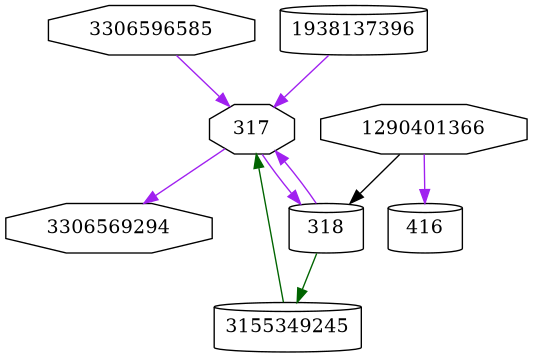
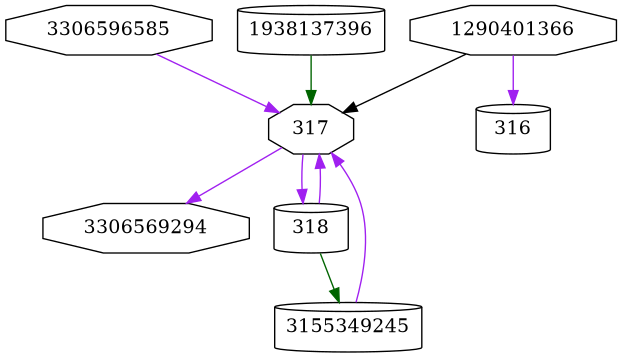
edge "1938137396" -> "317": color purple -> darkgreen
edge "1290401366" -> "318": now "1290401366" -> "317"
node "416": label "416" -> "316"
edge "3155349245" -> "317": color darkgreen -> purple
